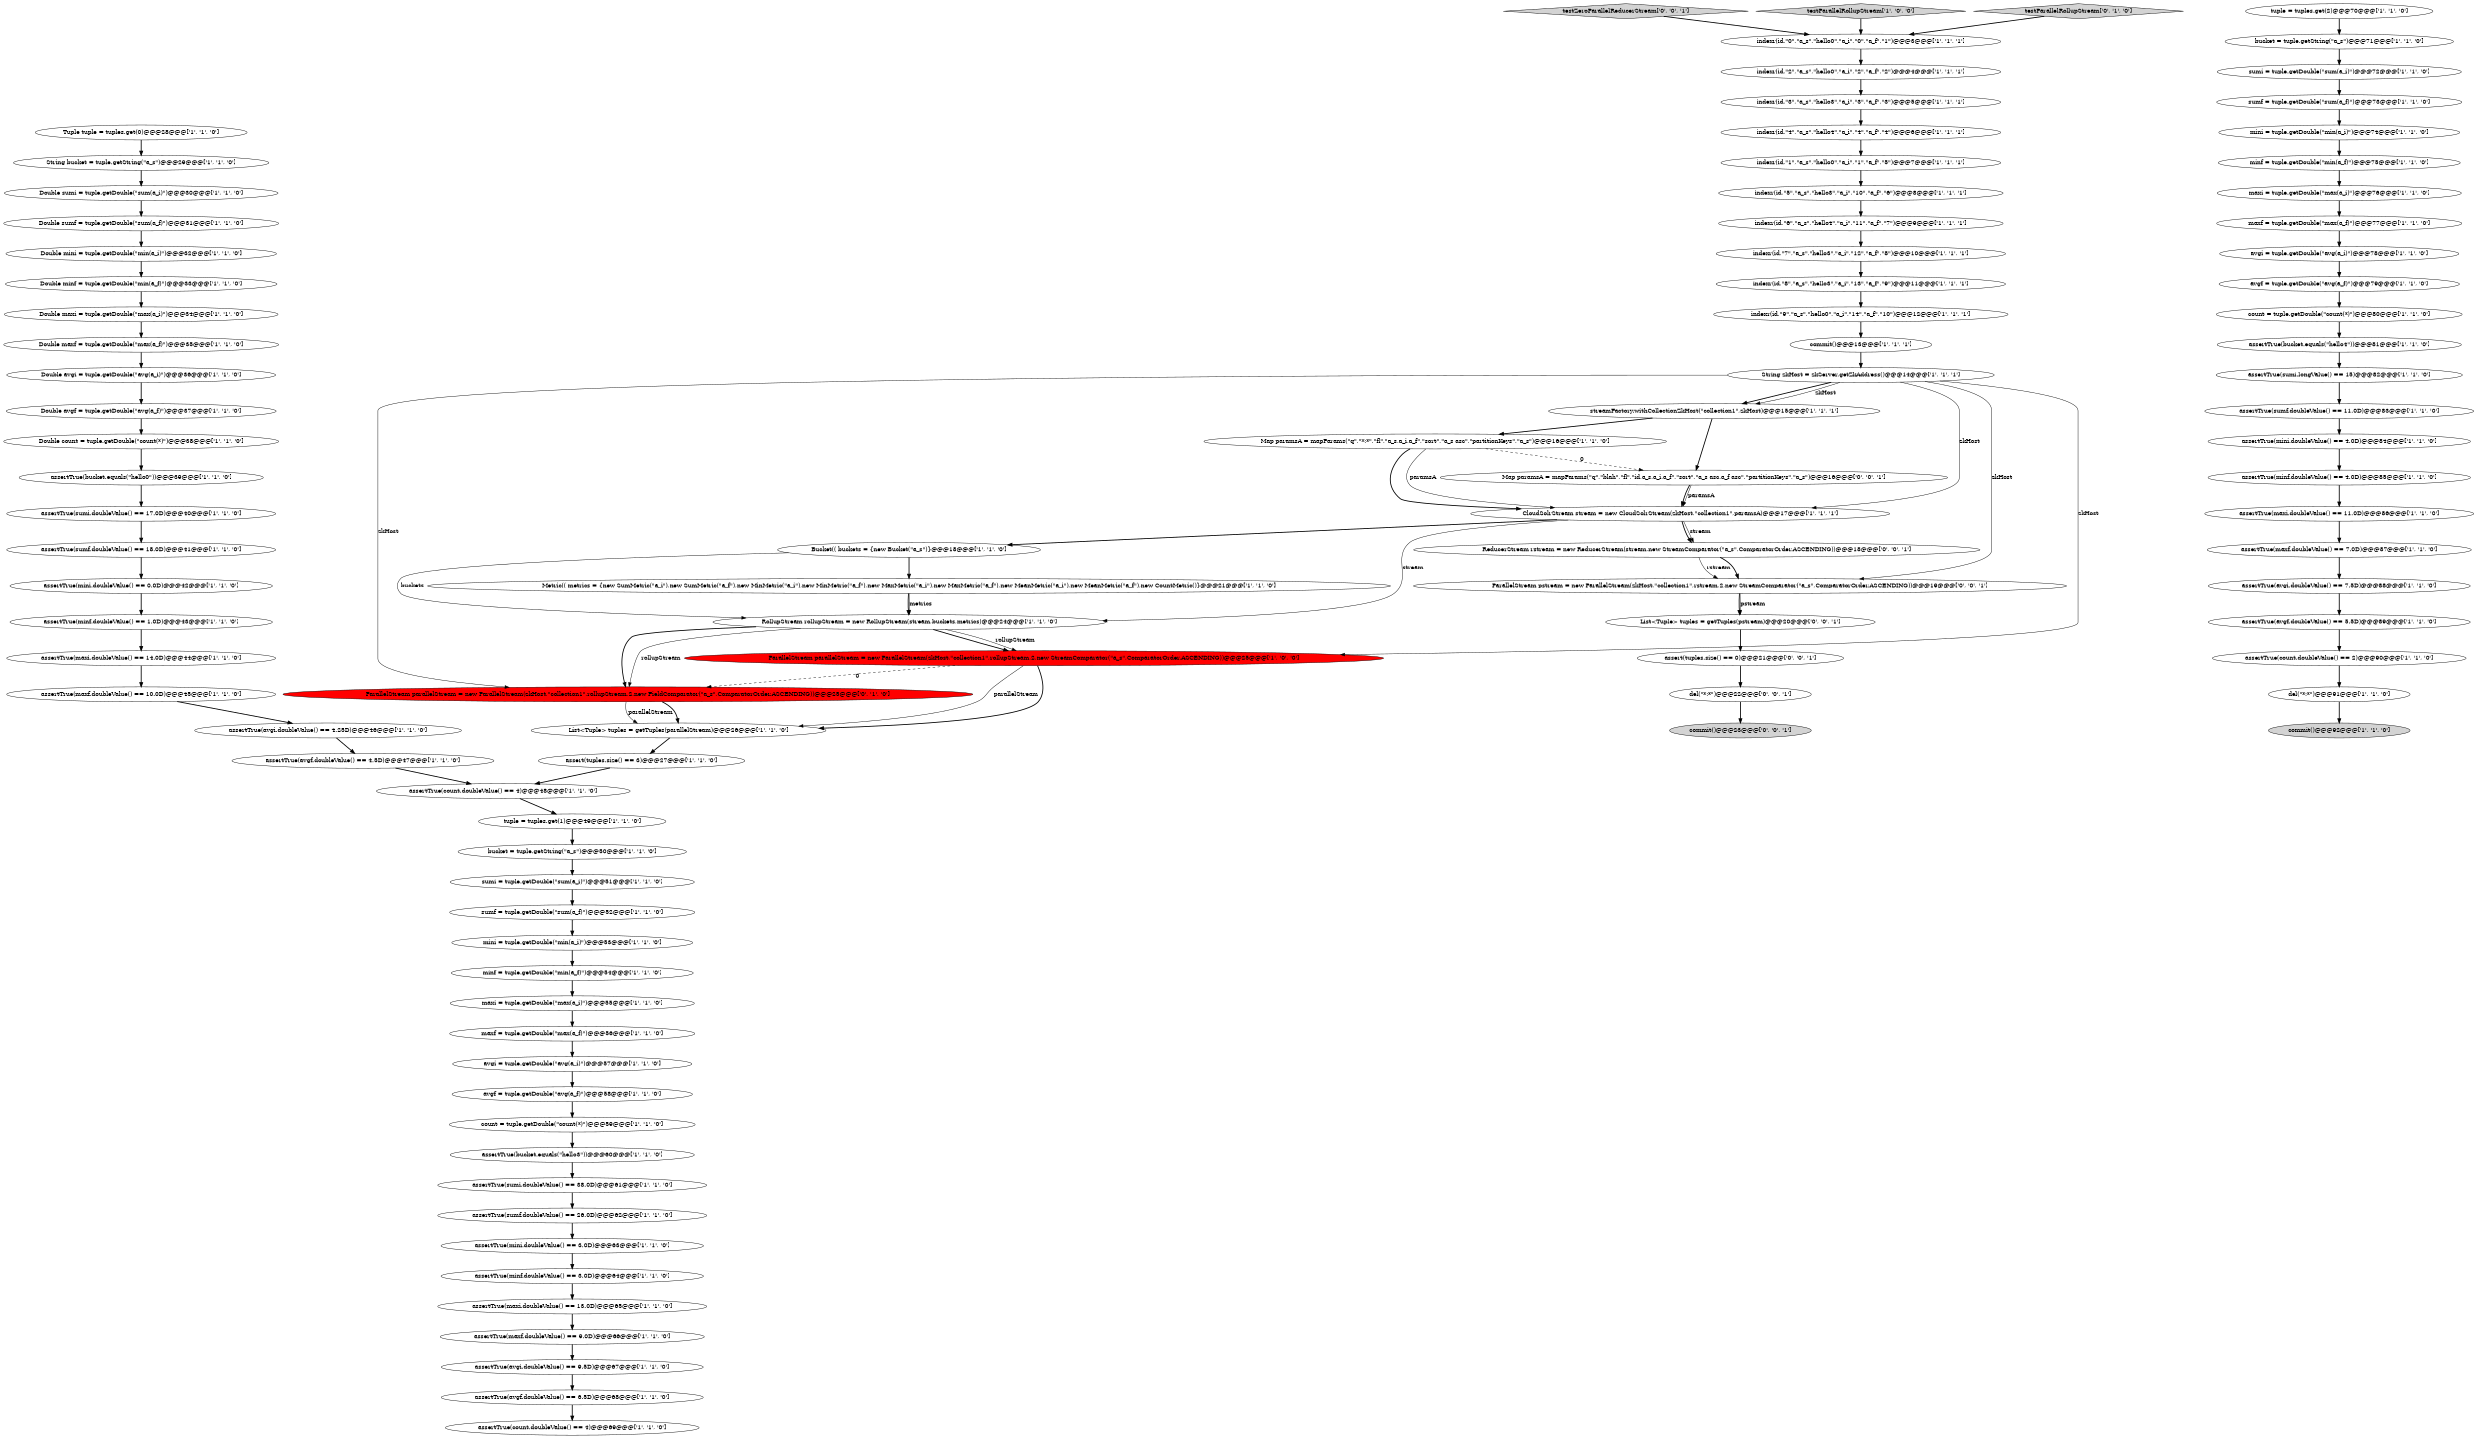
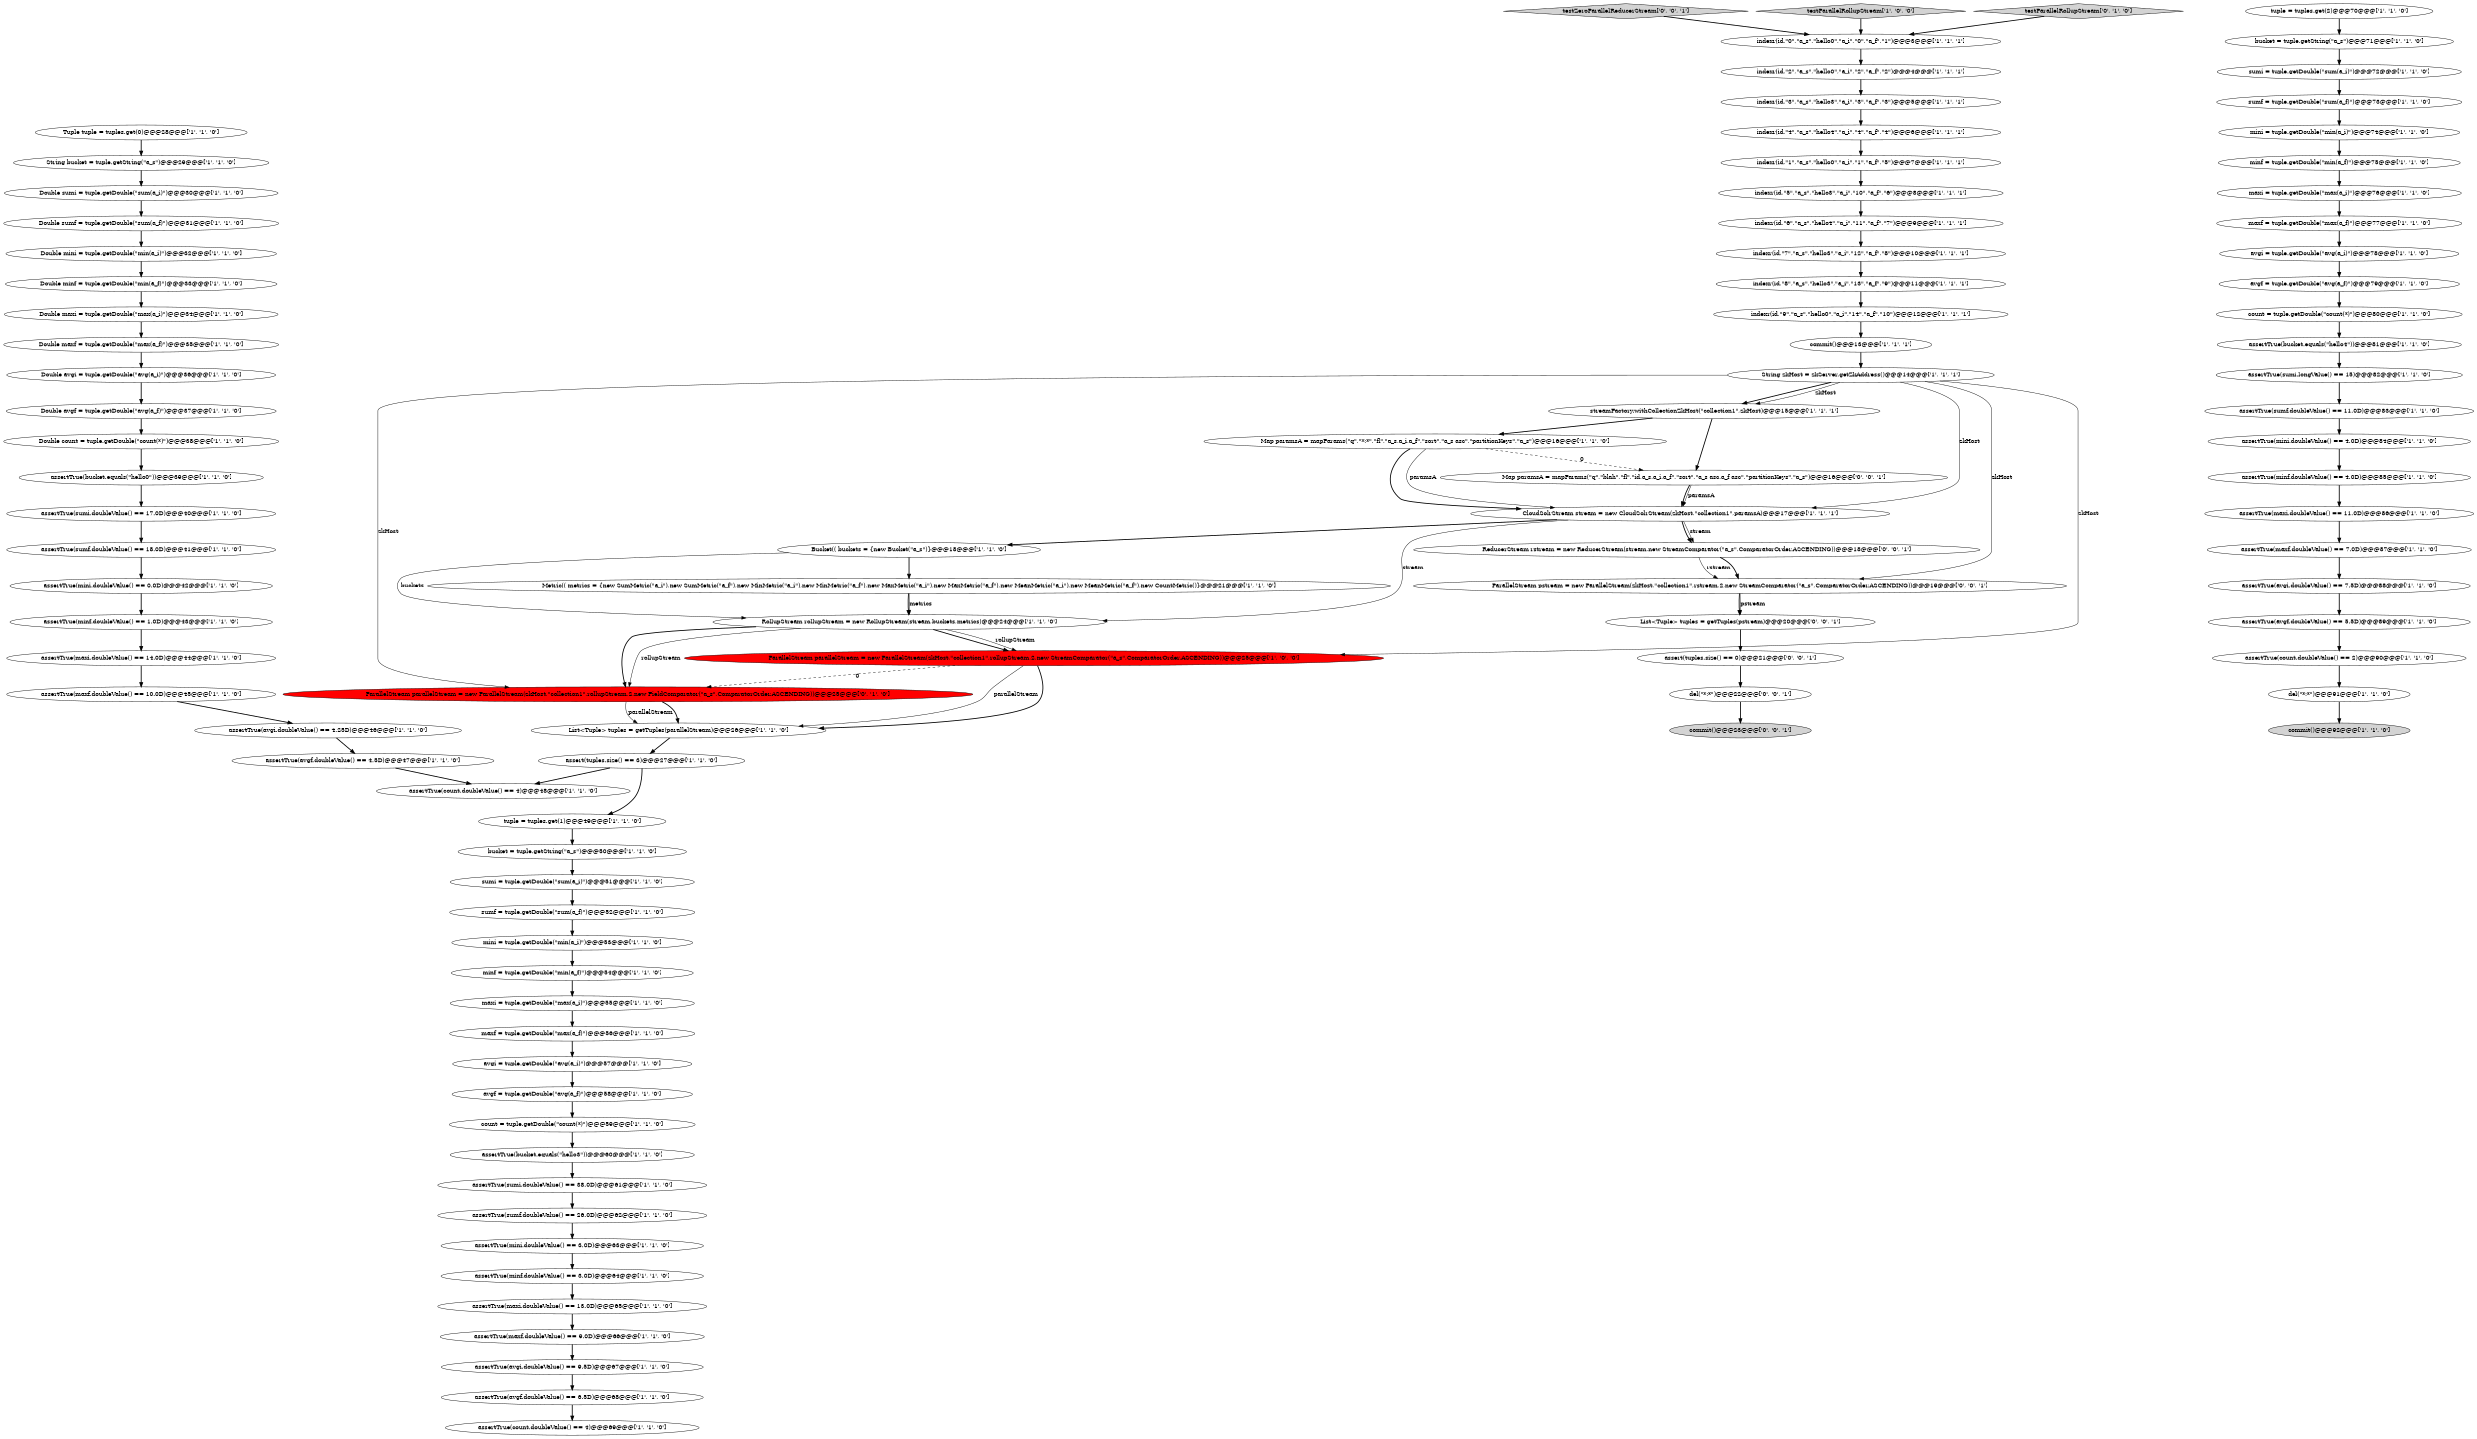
edge "assertTrue(count.doubleValue() == 4)@@@48@@@['1', '1', '0']" -> "tuple = tuples.get(1)@@@49@@@['1', '1', '0']": now "assert(tuples.size() == 3)@@@27@@@['1', '1', '0']" -> "tuple = tuples.get(1)@@@49@@@['1', '1', '0']"
